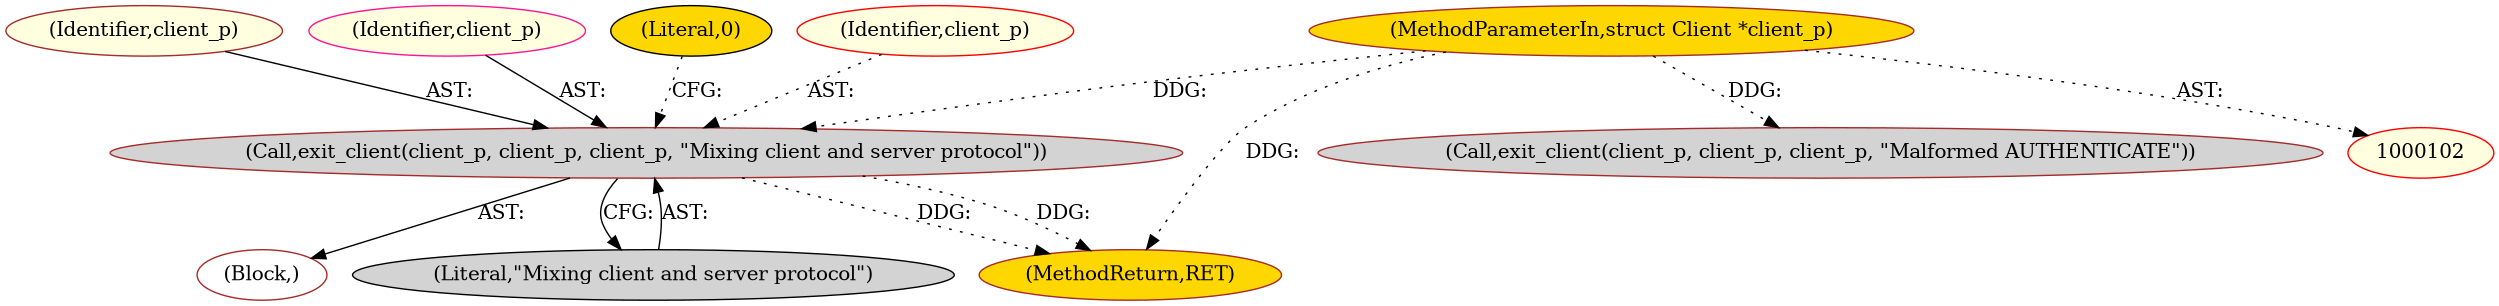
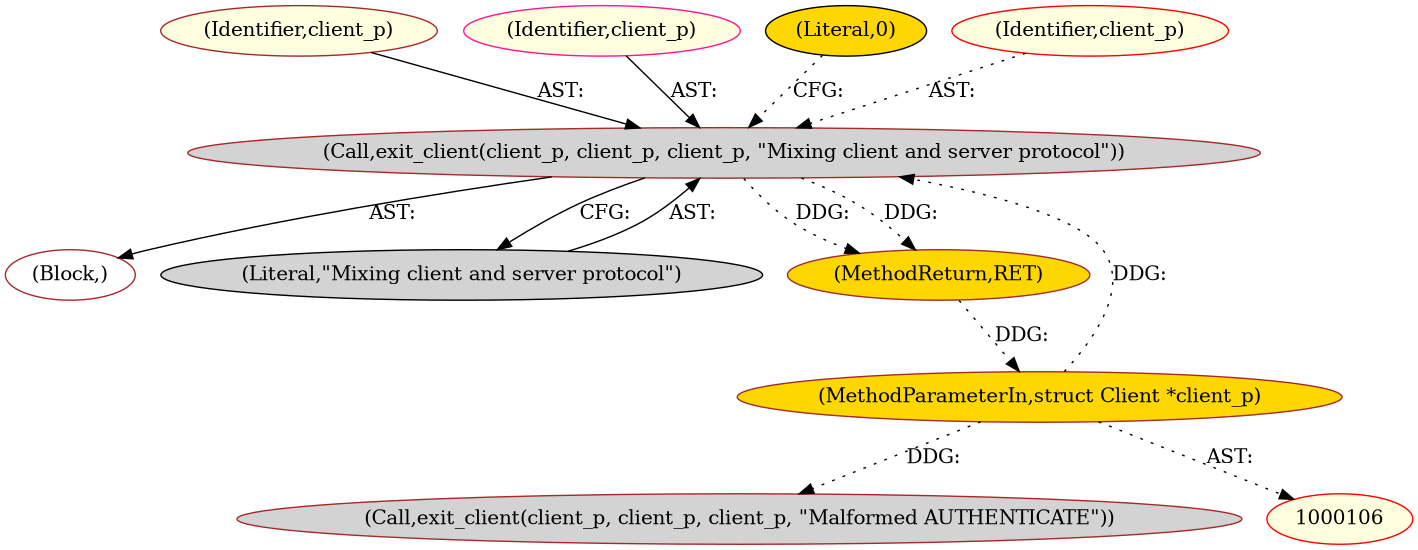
edge "(MethodParameterIn,struct Client *client_p)" -> "(MethodReturn,RET)": reversed
node "1000102": label "1000102" -> "1000106"
